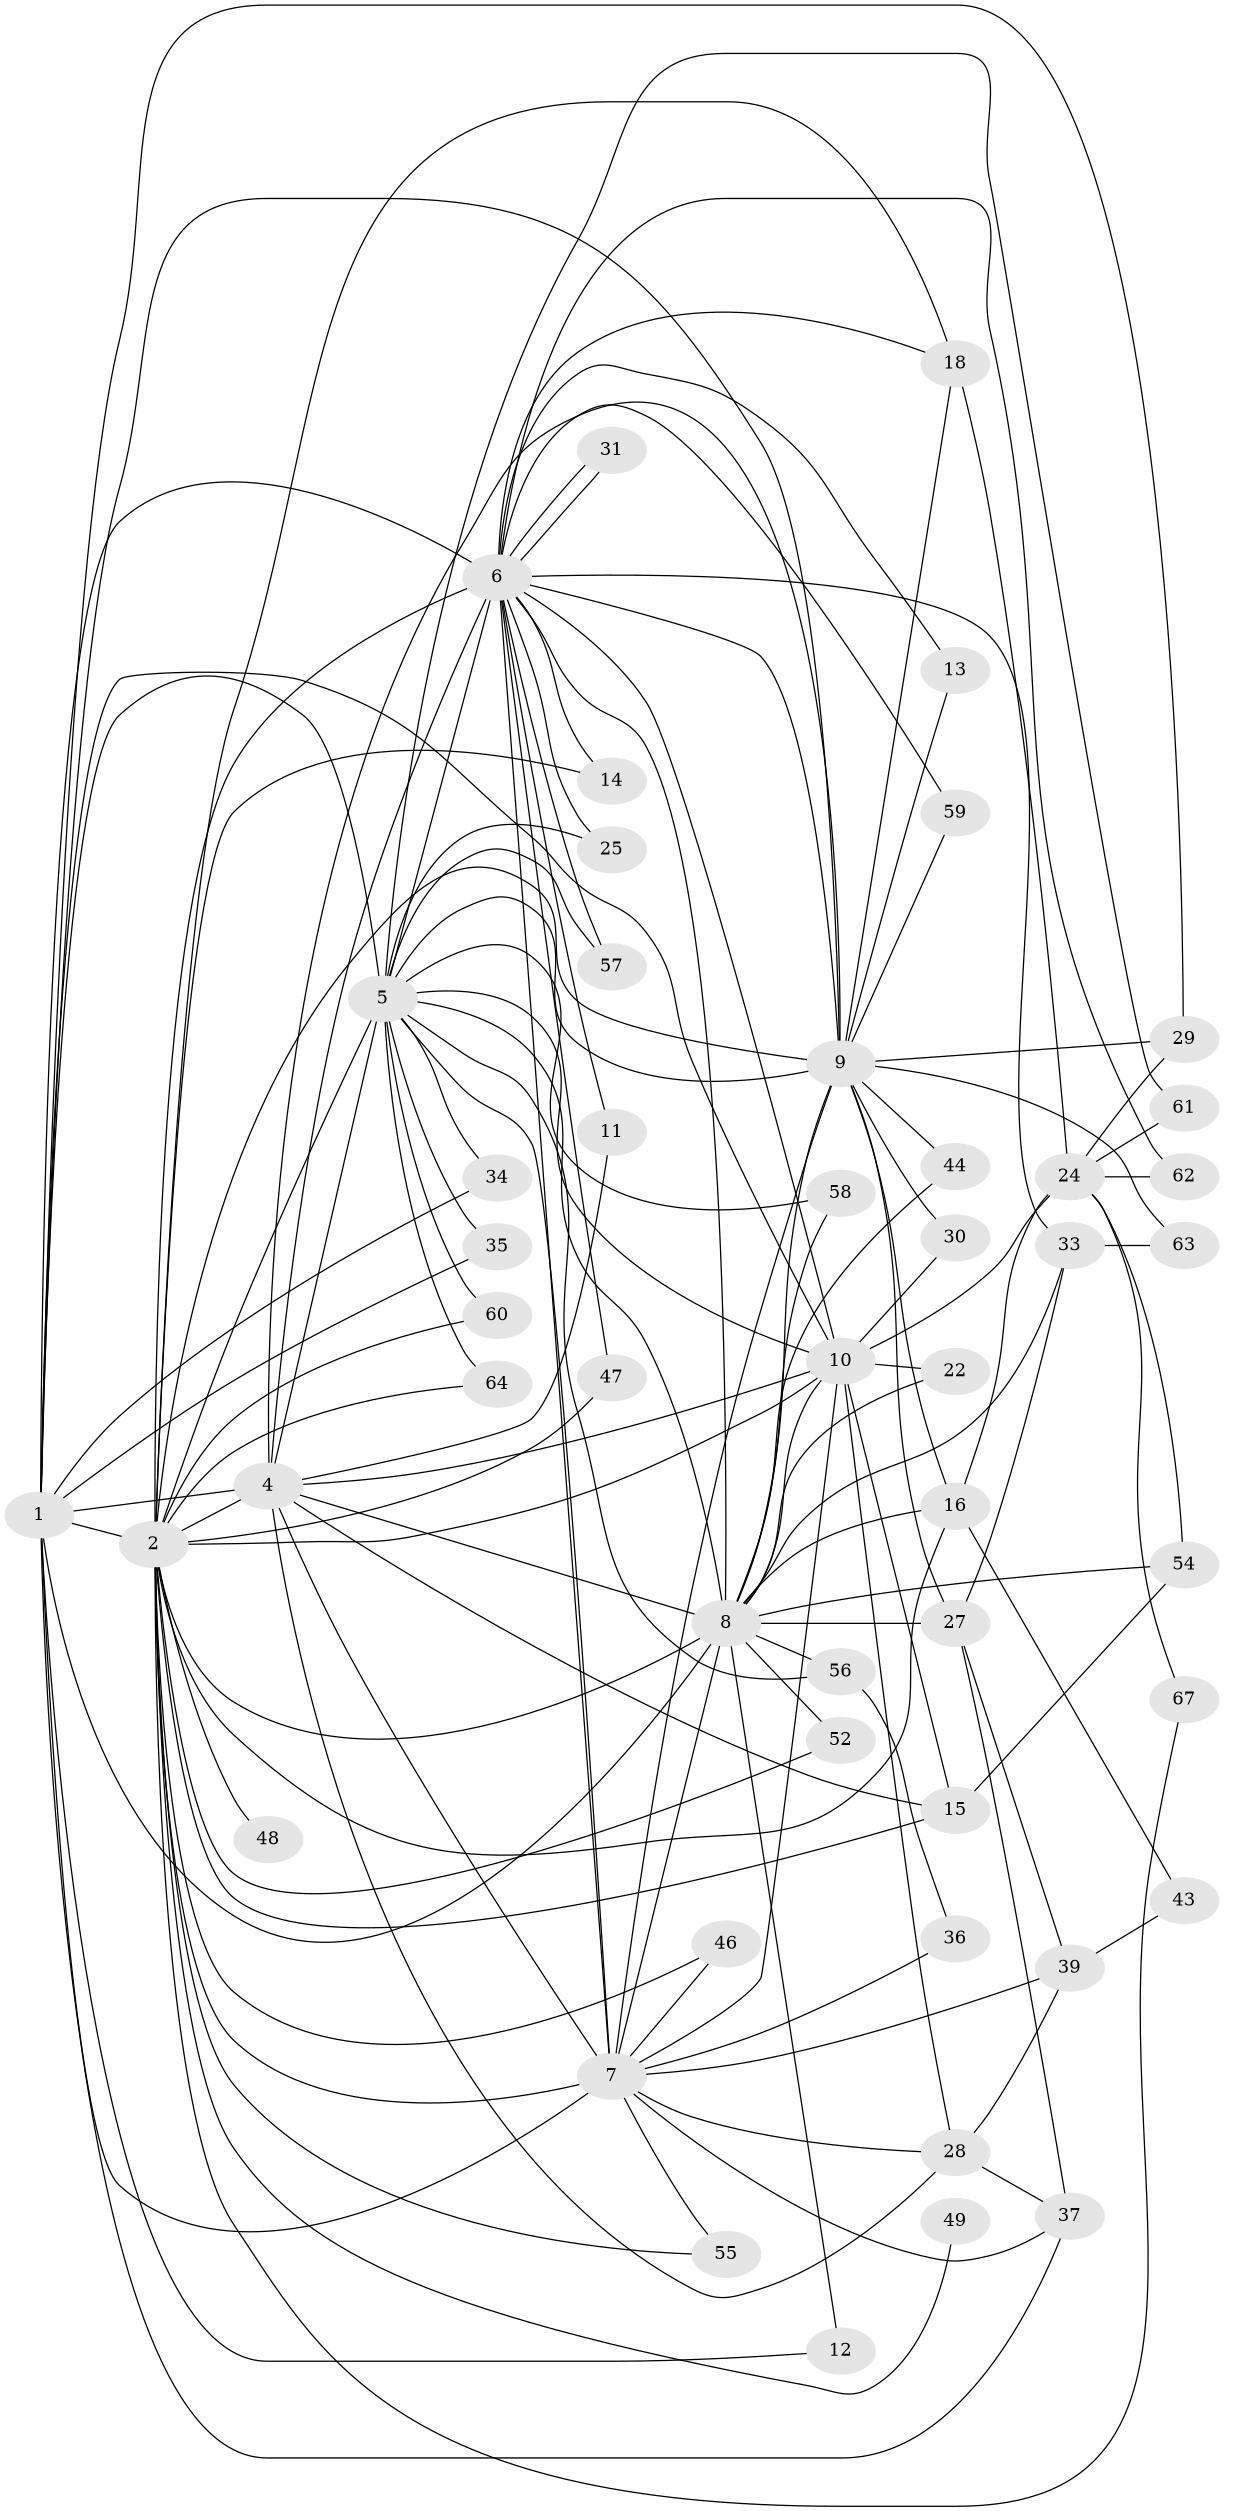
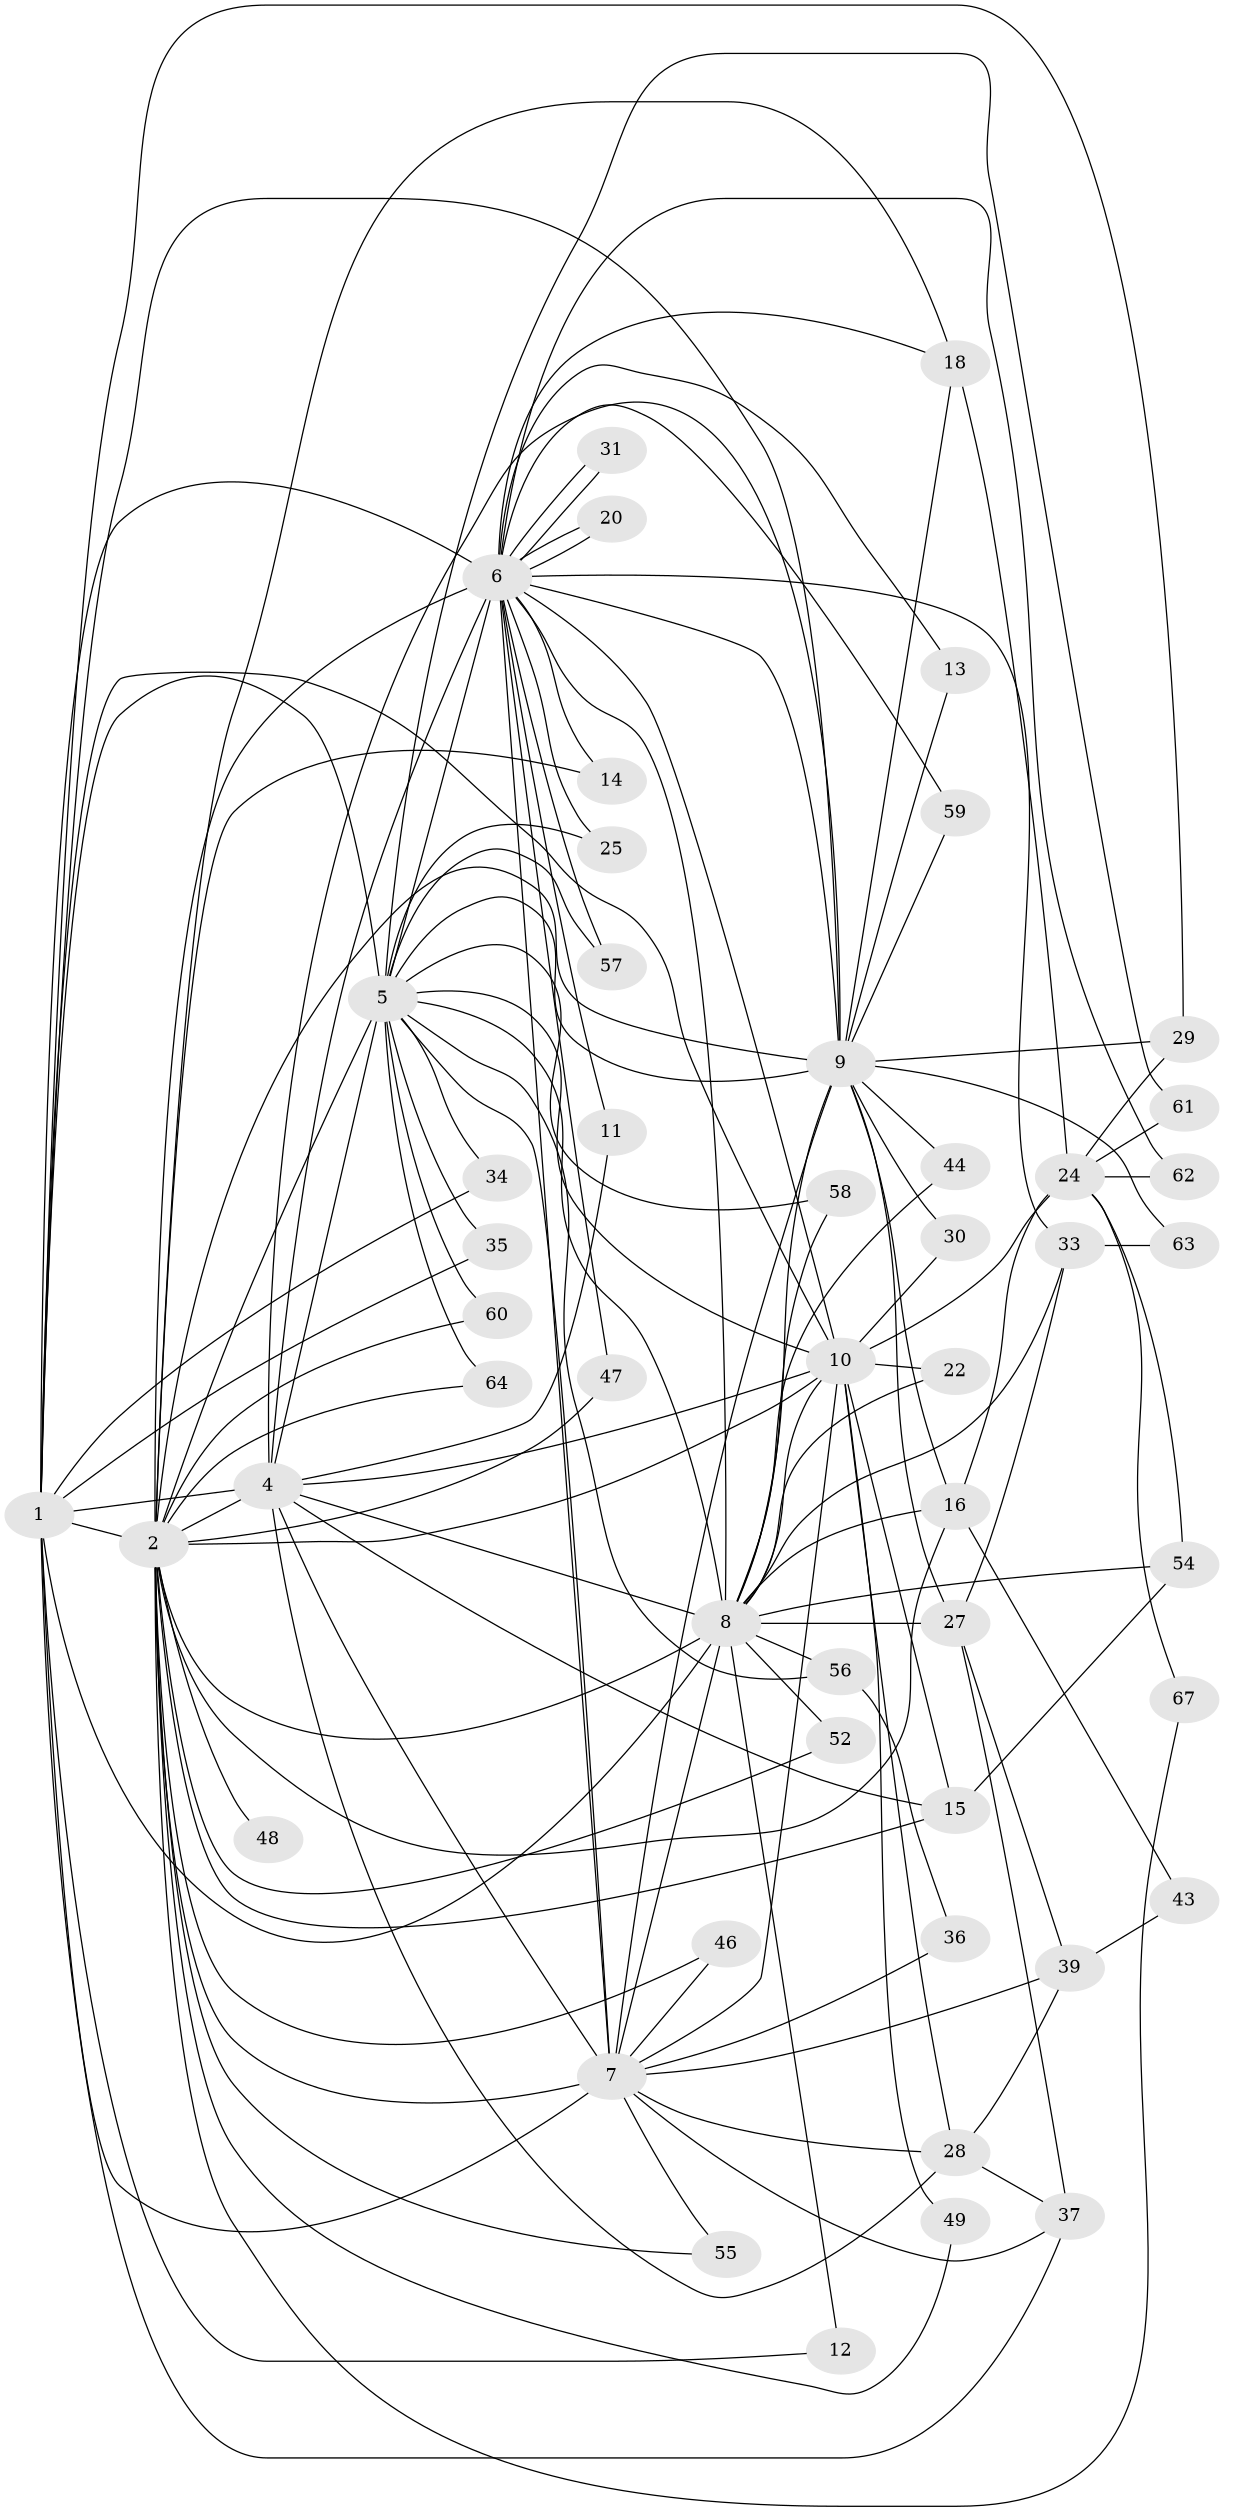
node "20": added
edge "10" -- "49": added
